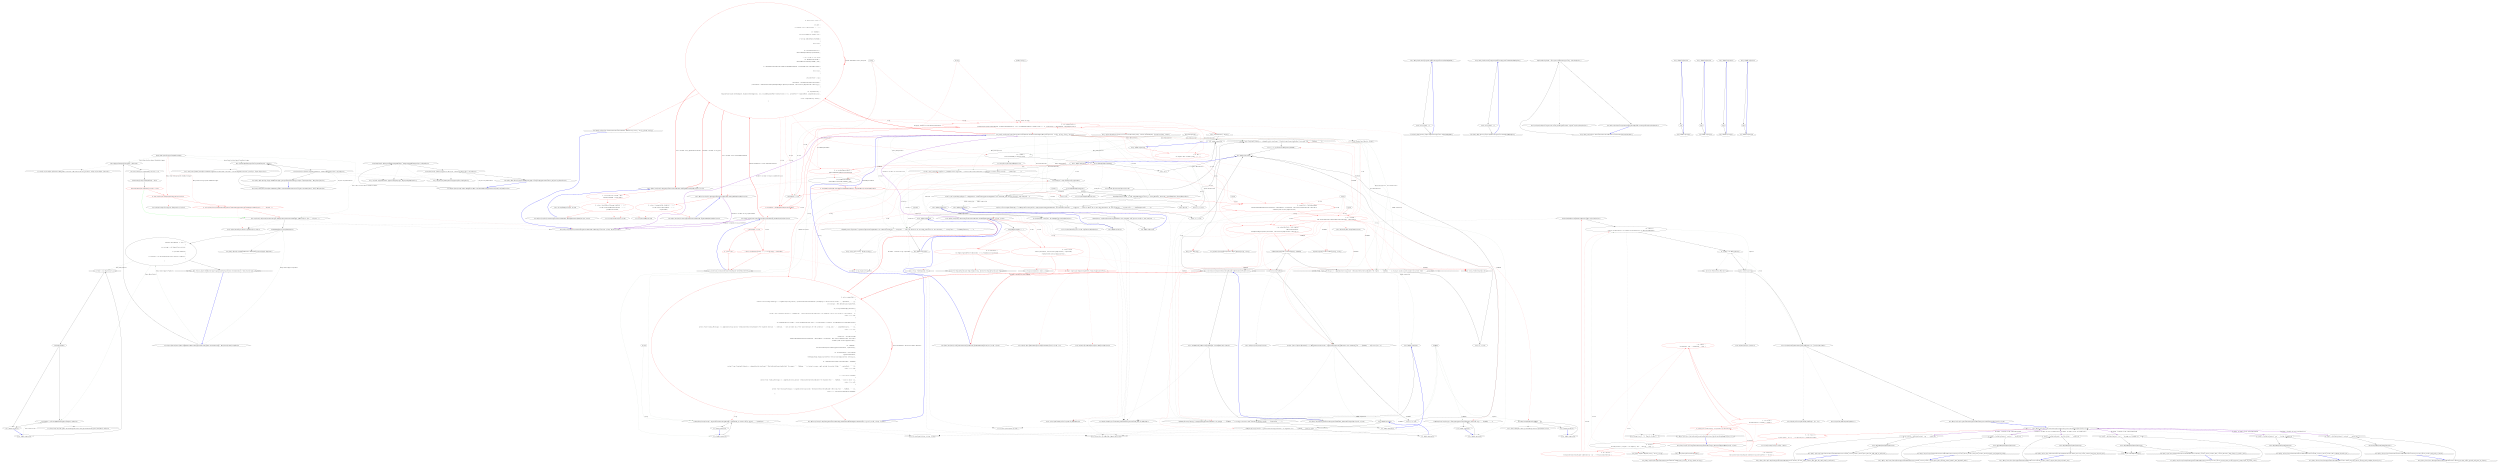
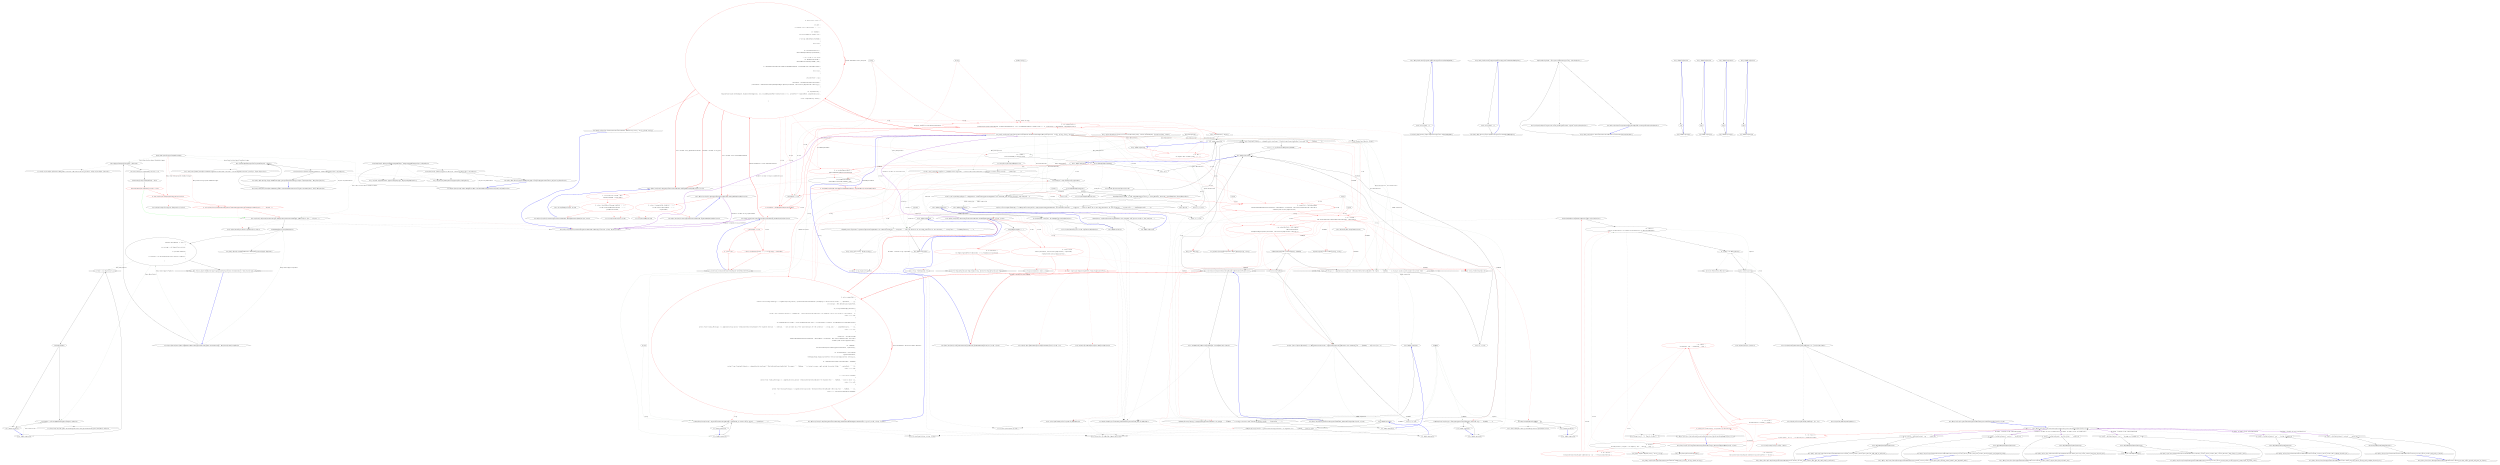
node "Entry System.IO.File.Exists(string)": removed
